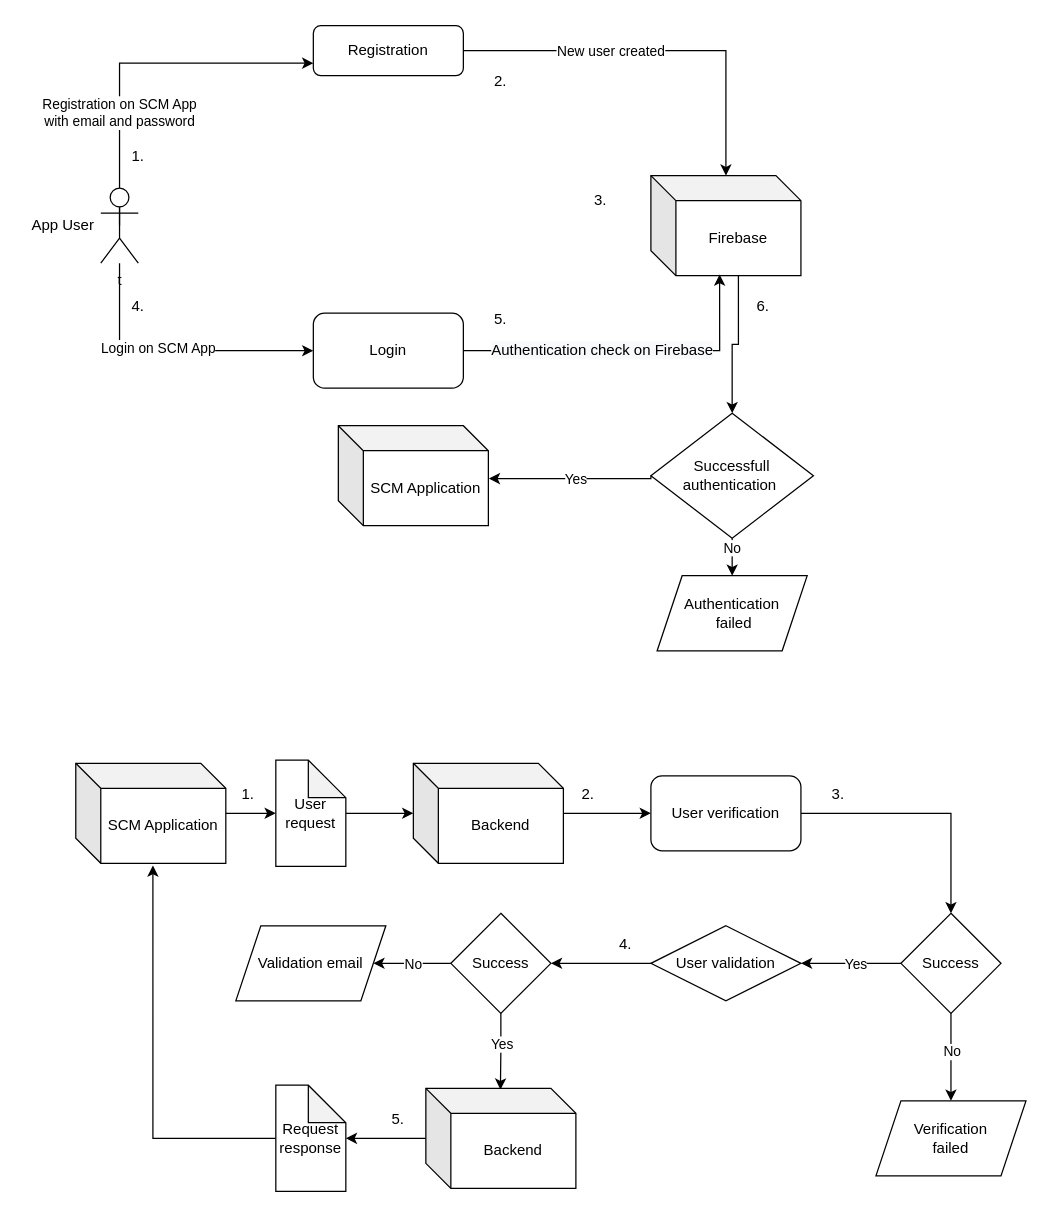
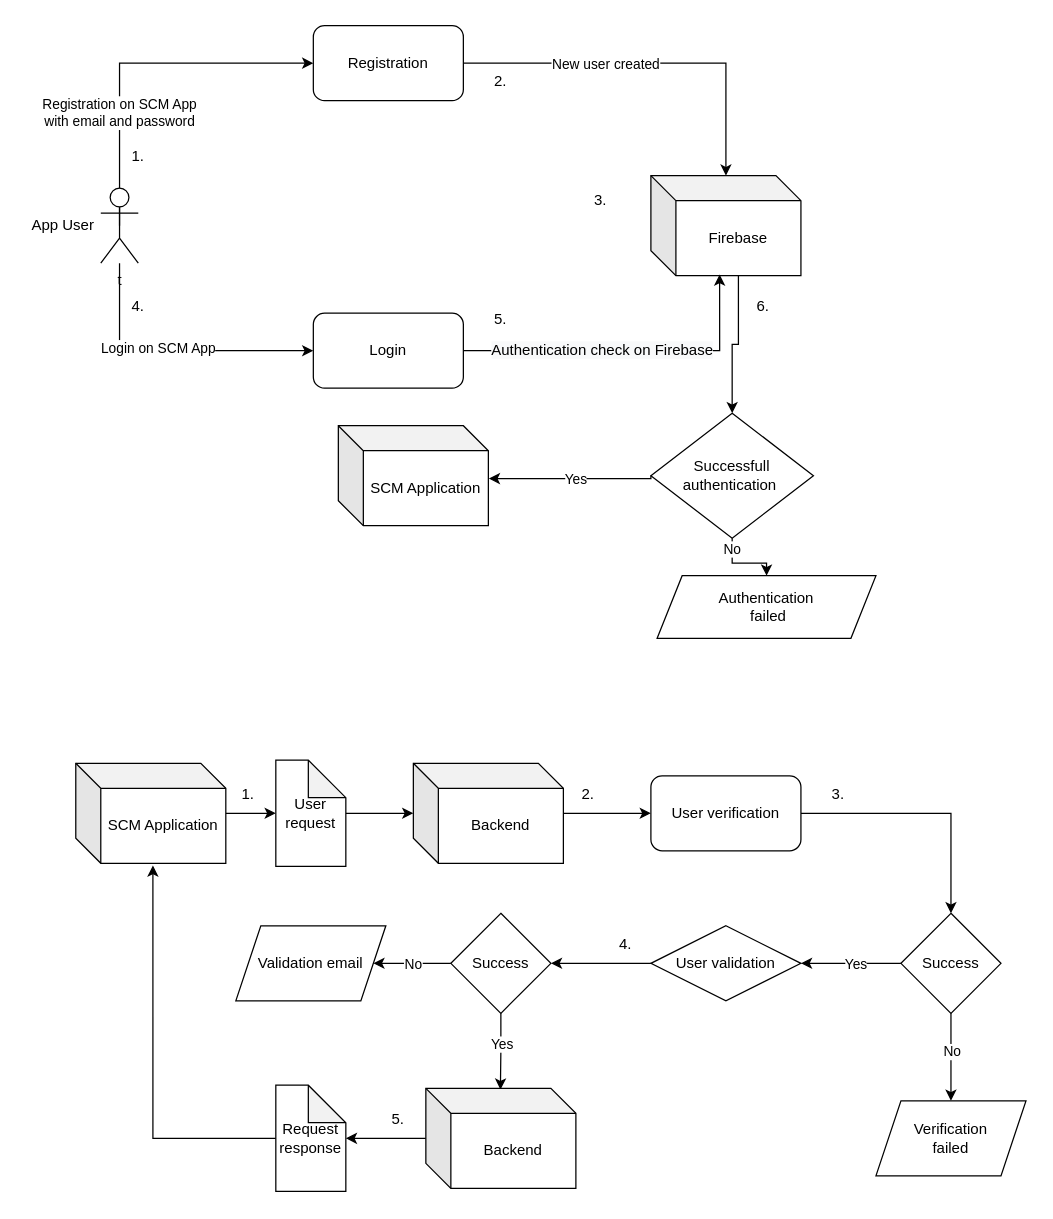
node "Registration": size 150x50 -> 150x75
node "Authentication failed": size 150x75 -> 219x63
